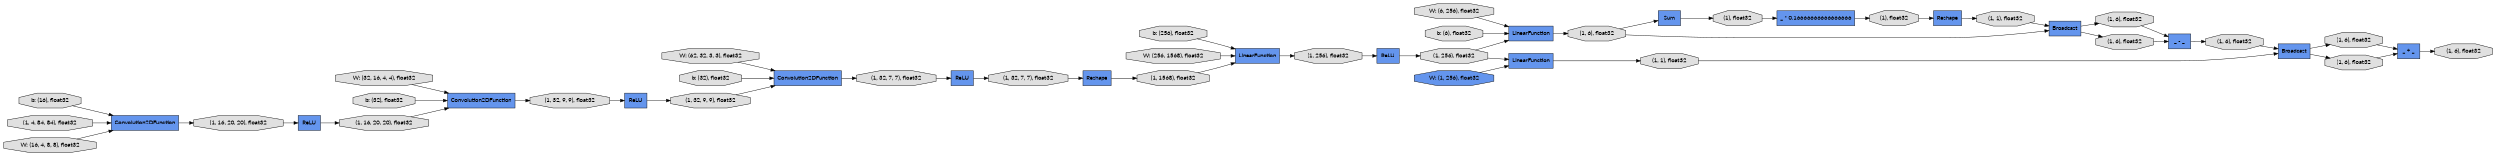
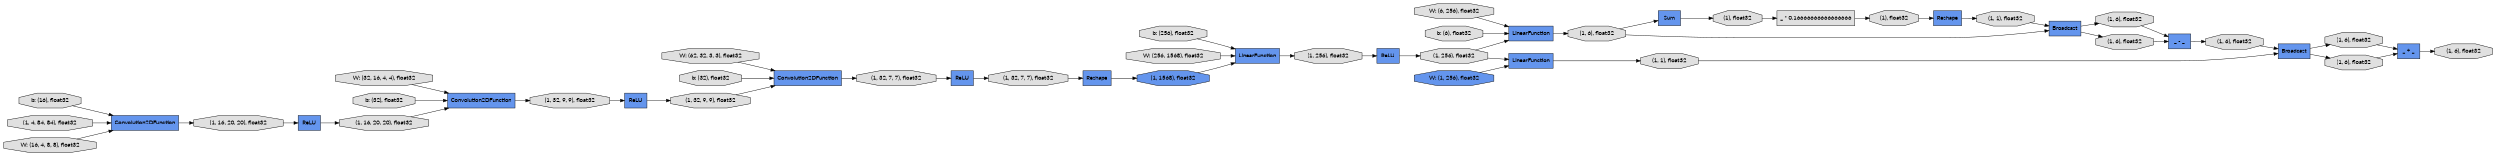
node "_ * 0.16666666666666666": fillcolor #6495ed -> #e0e0e0
node "(1, 1568), float32": fillcolor #e0e0e0 -> #6495ed
